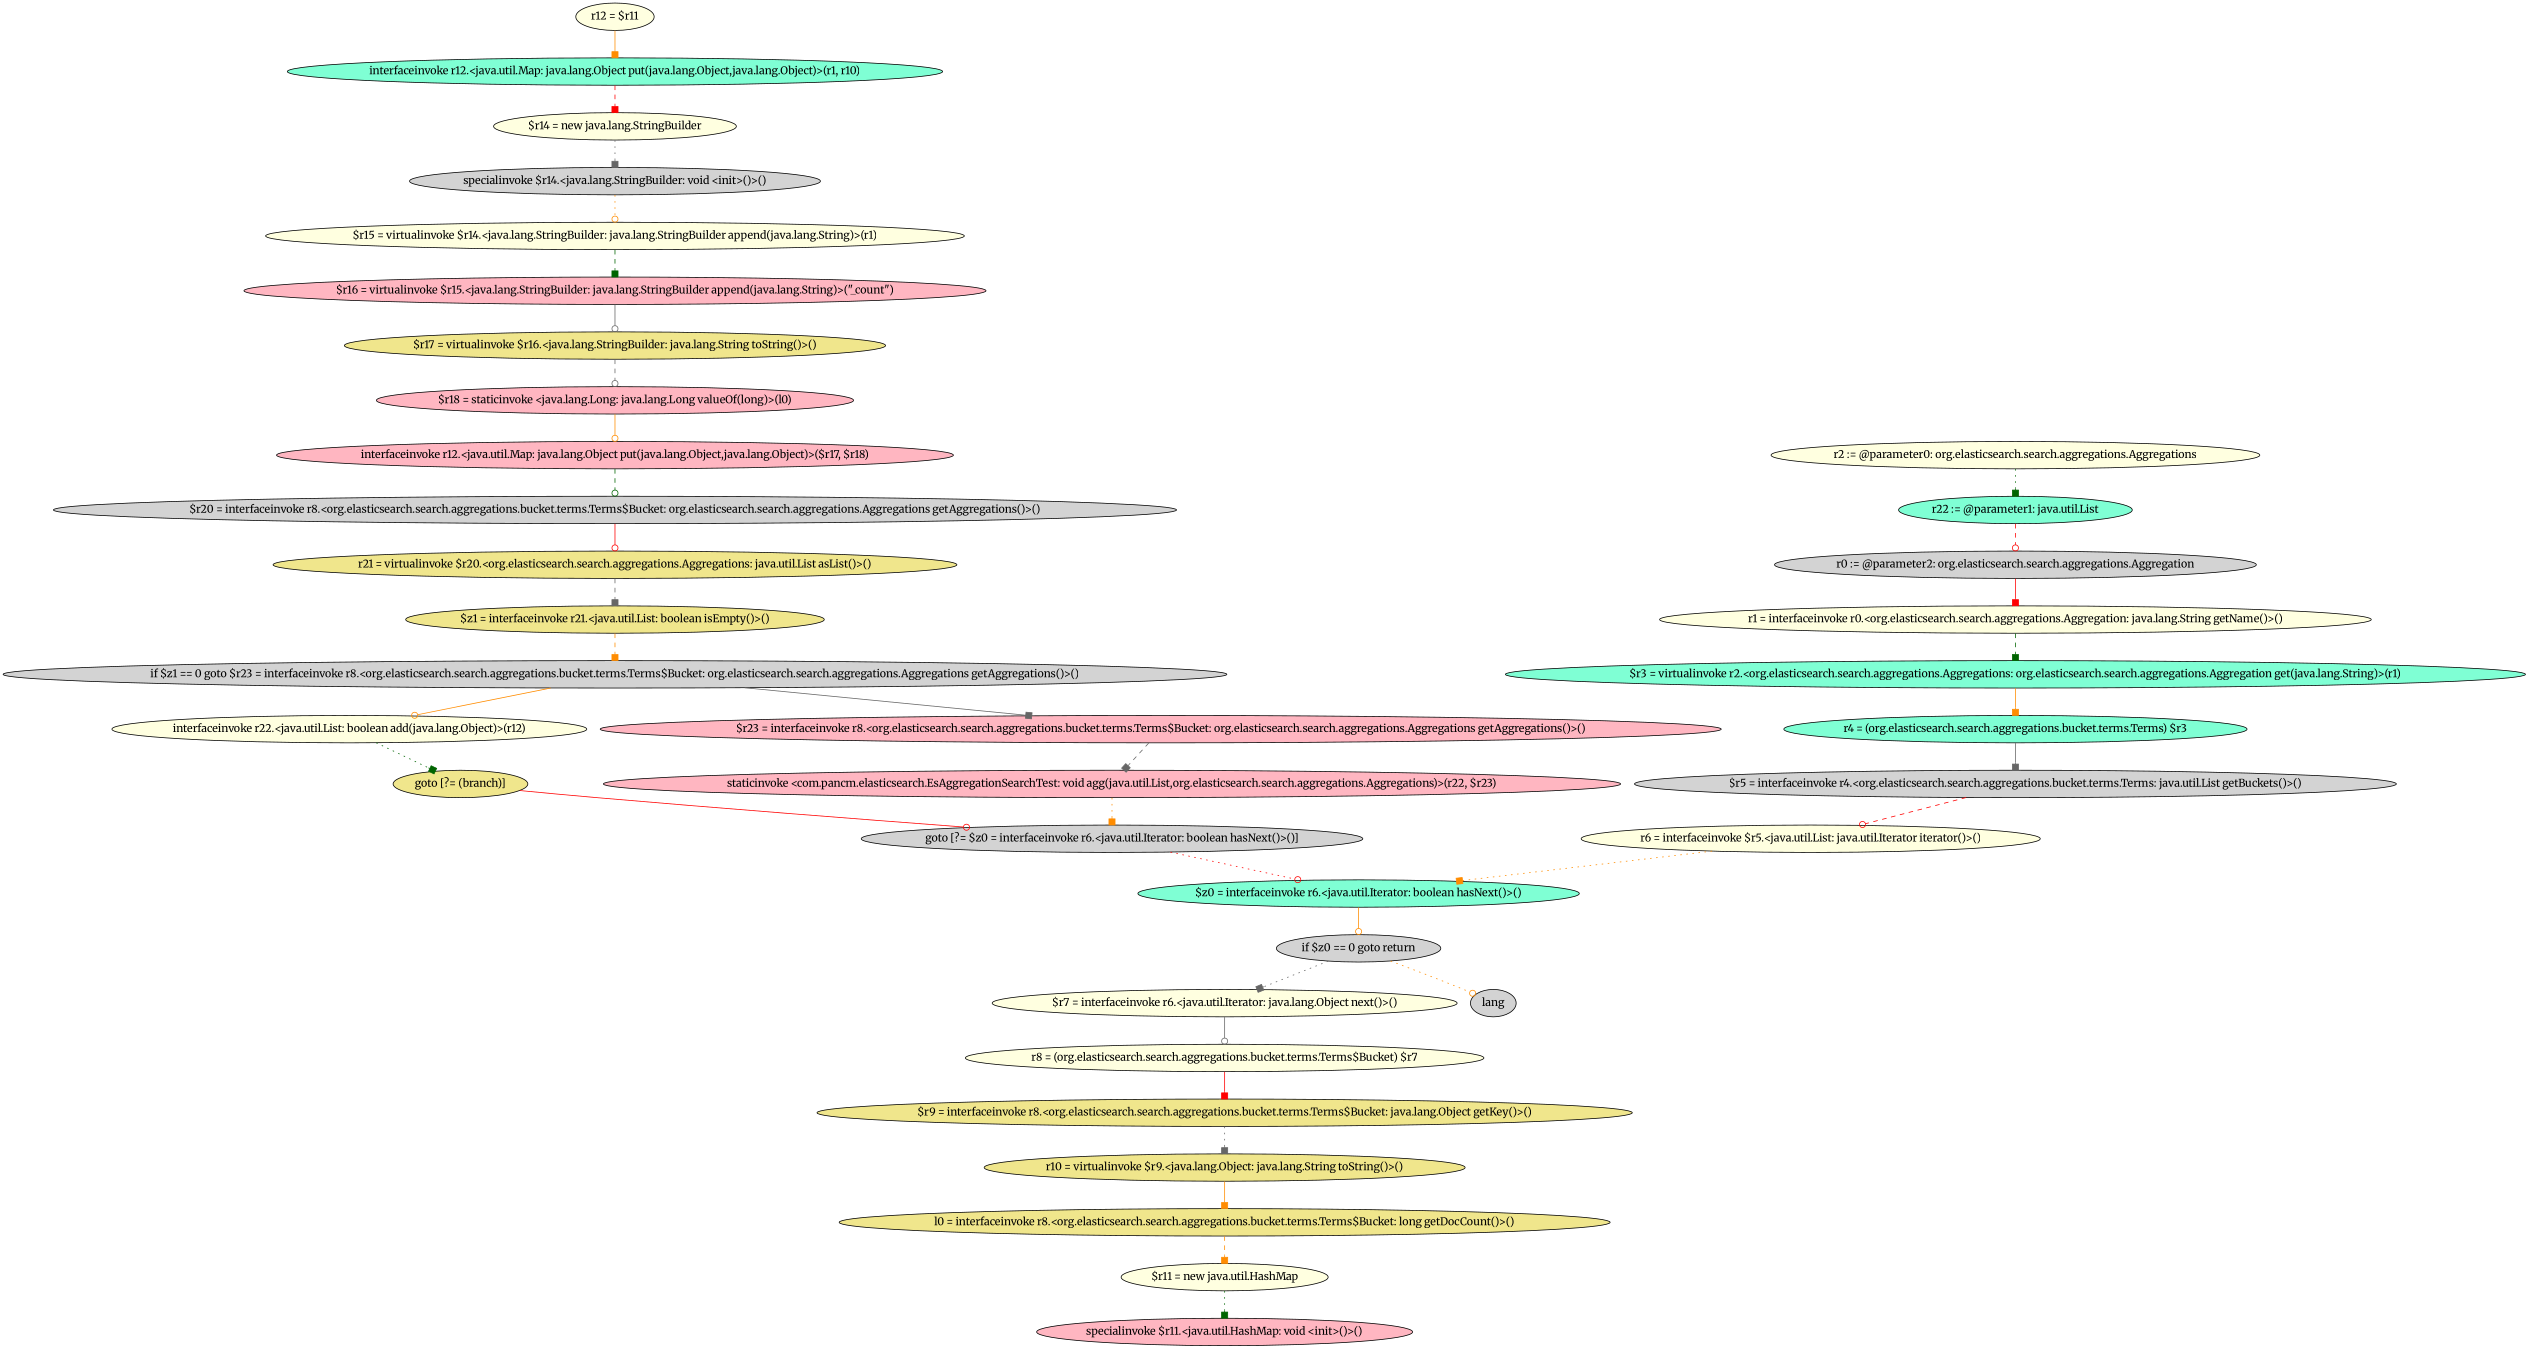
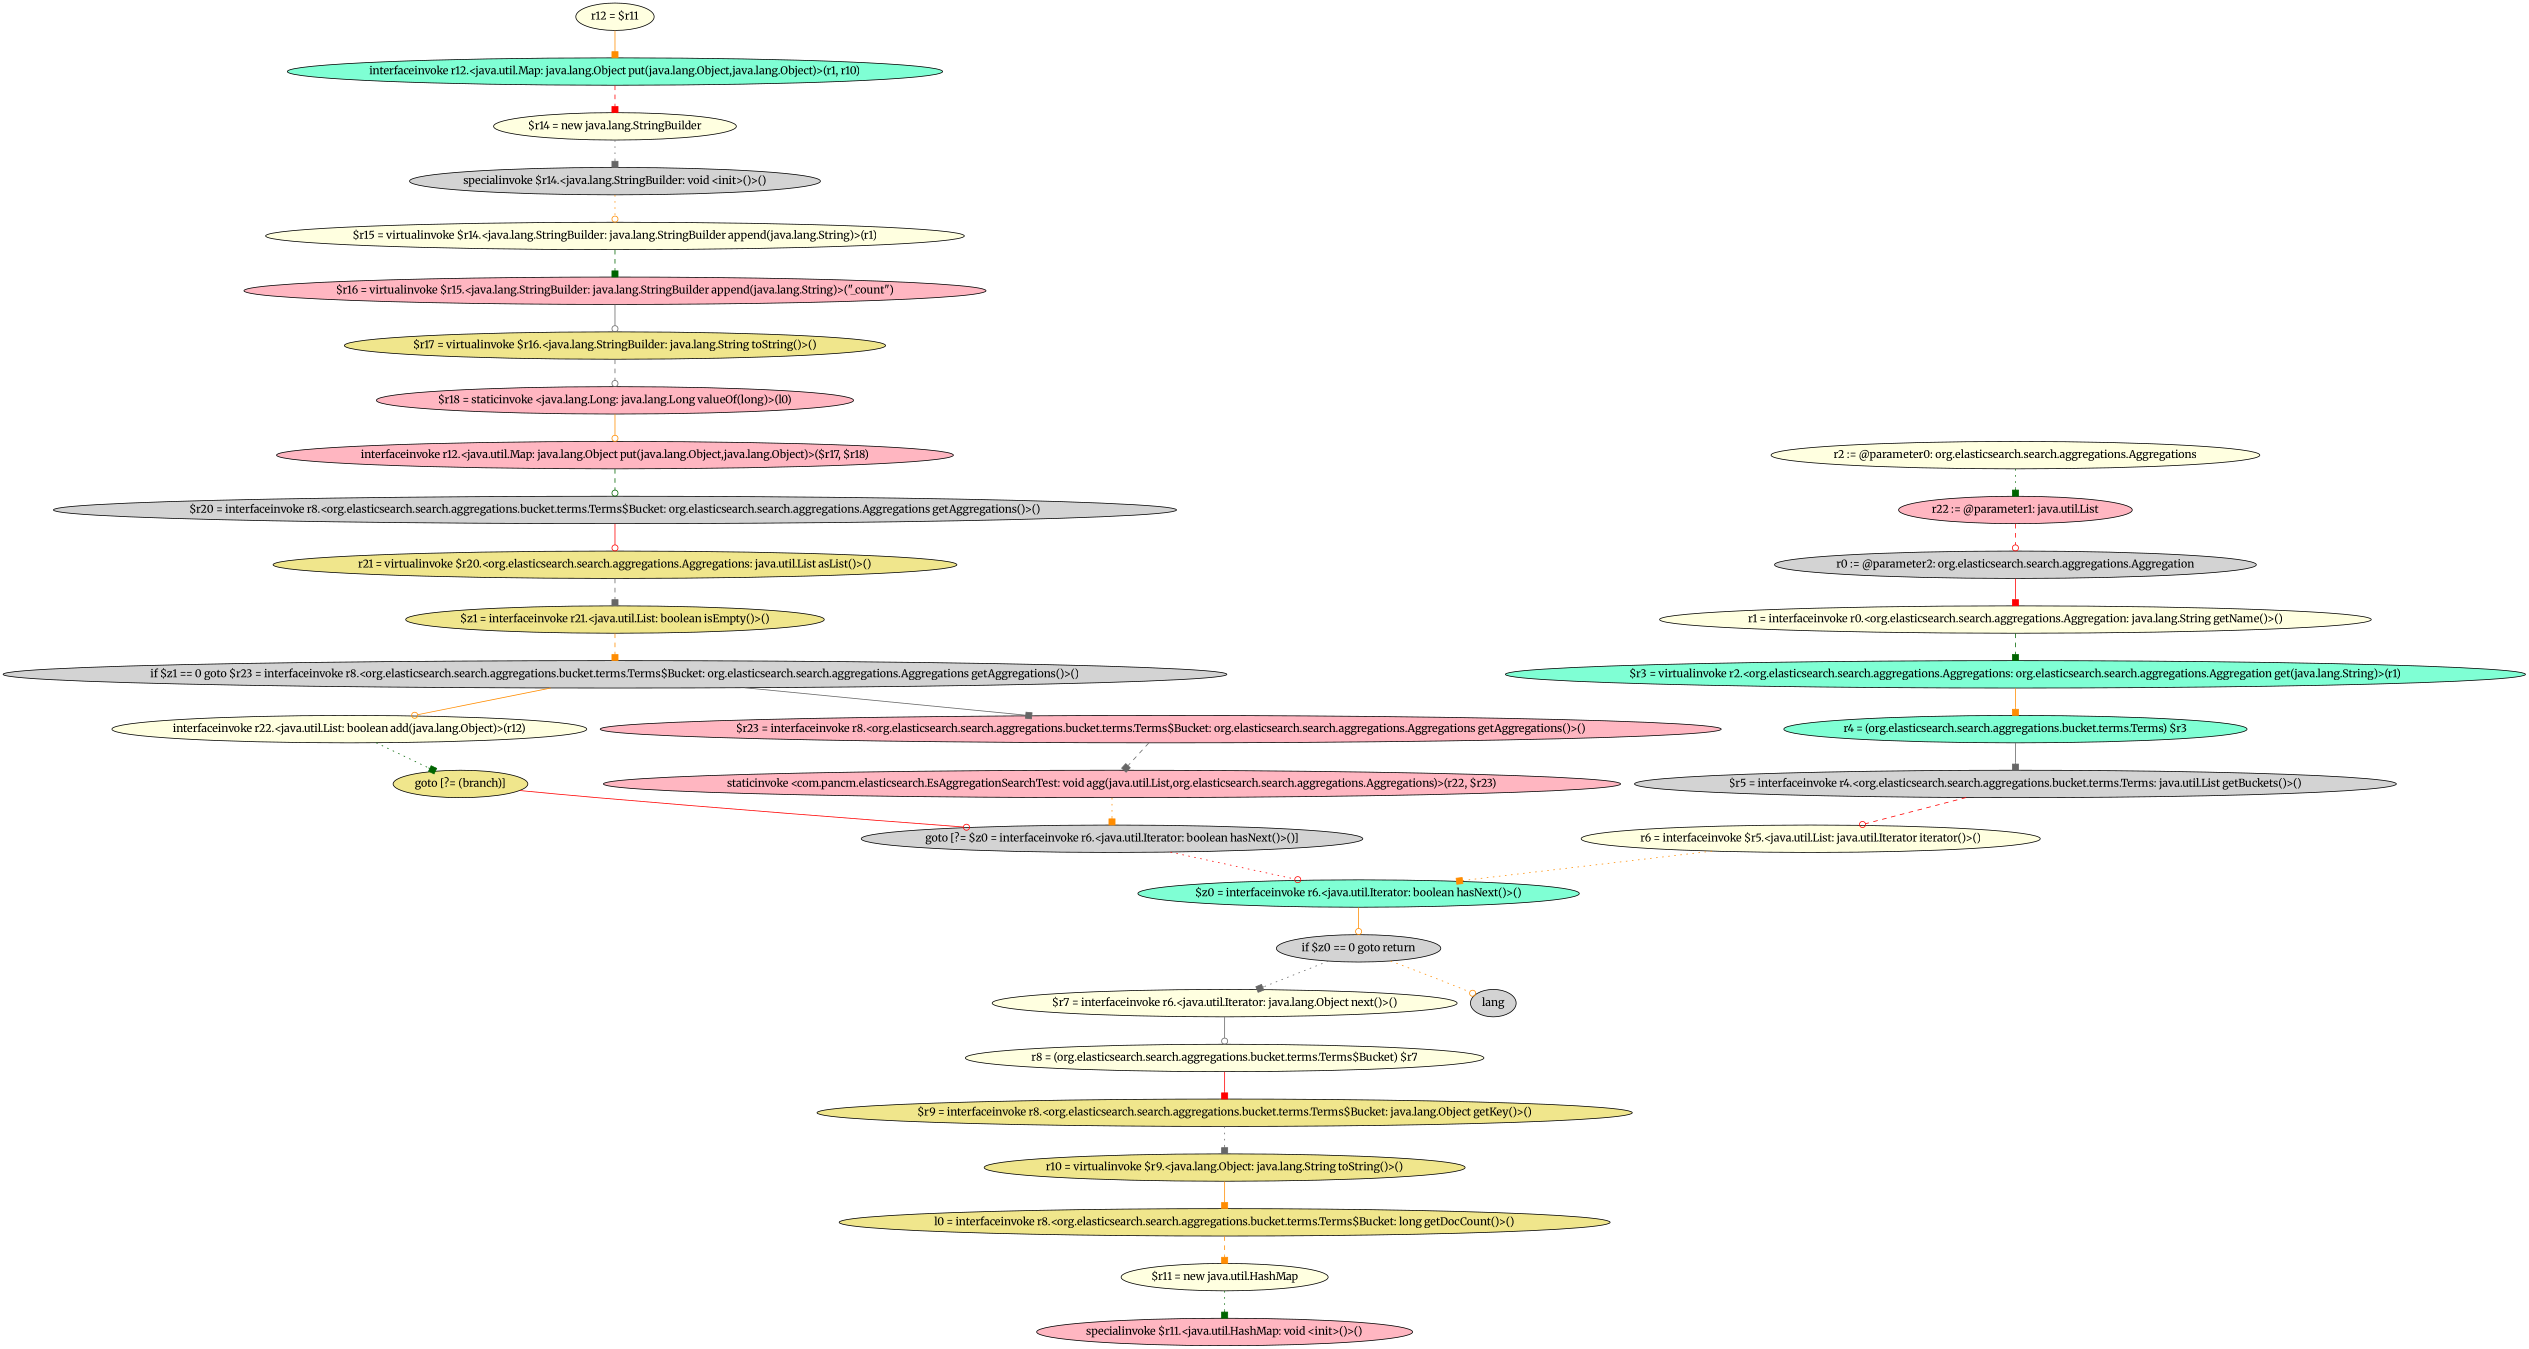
node "r22 := @parameter1: java.util.List": fillcolor aquamarine -> lightpink
